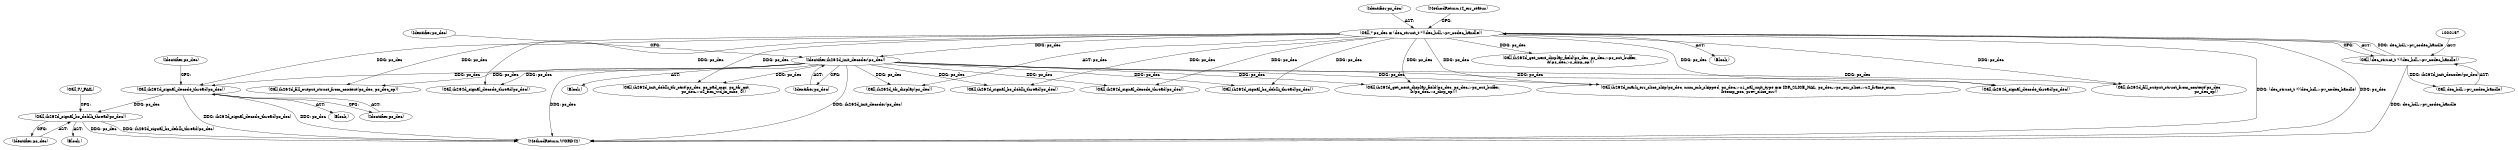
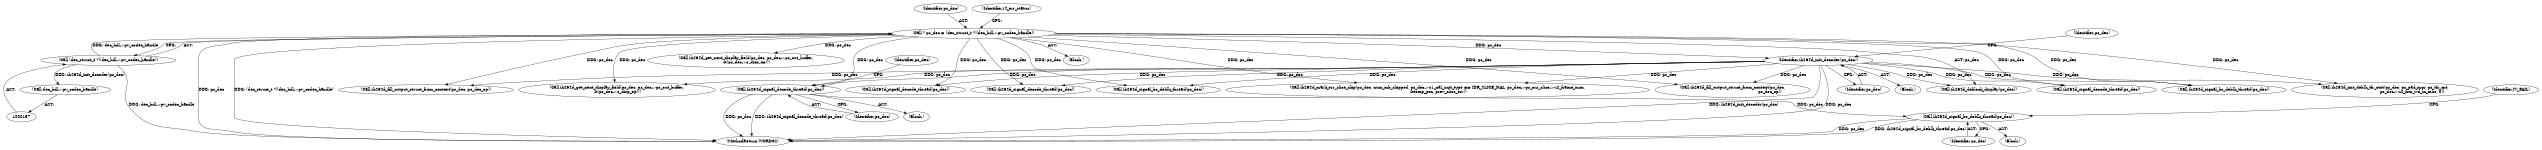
node "(MethodReturn,i4_err_status)": label "(MethodReturn,i4_err_status)" -> "(Identifier,i4_err_status)"
edge "(Call,dec_hdl->pv_codec_handle)" -> "(Call,(dec_struct_t *)(dec_hdl->pv_codec_handle))": now "(Call,dec_hdl->pv_codec_handle)" -> "1000157"
node "(Call,IV_FAIL)": label "(Call,IV_FAIL)" -> "(Identifier,IV_FAIL)"
node "(Call,ih264d_tfr_display(ps_dec))": label "(Call,ih264d_tfr_display(ps_dec))" -> "(Call,ih264d_deblock_display(ps_dec))"
node "(MethodReturn,WORD42)": label "(MethodReturn,WORD42)" -> "(MethodReturn,WORD32)"
